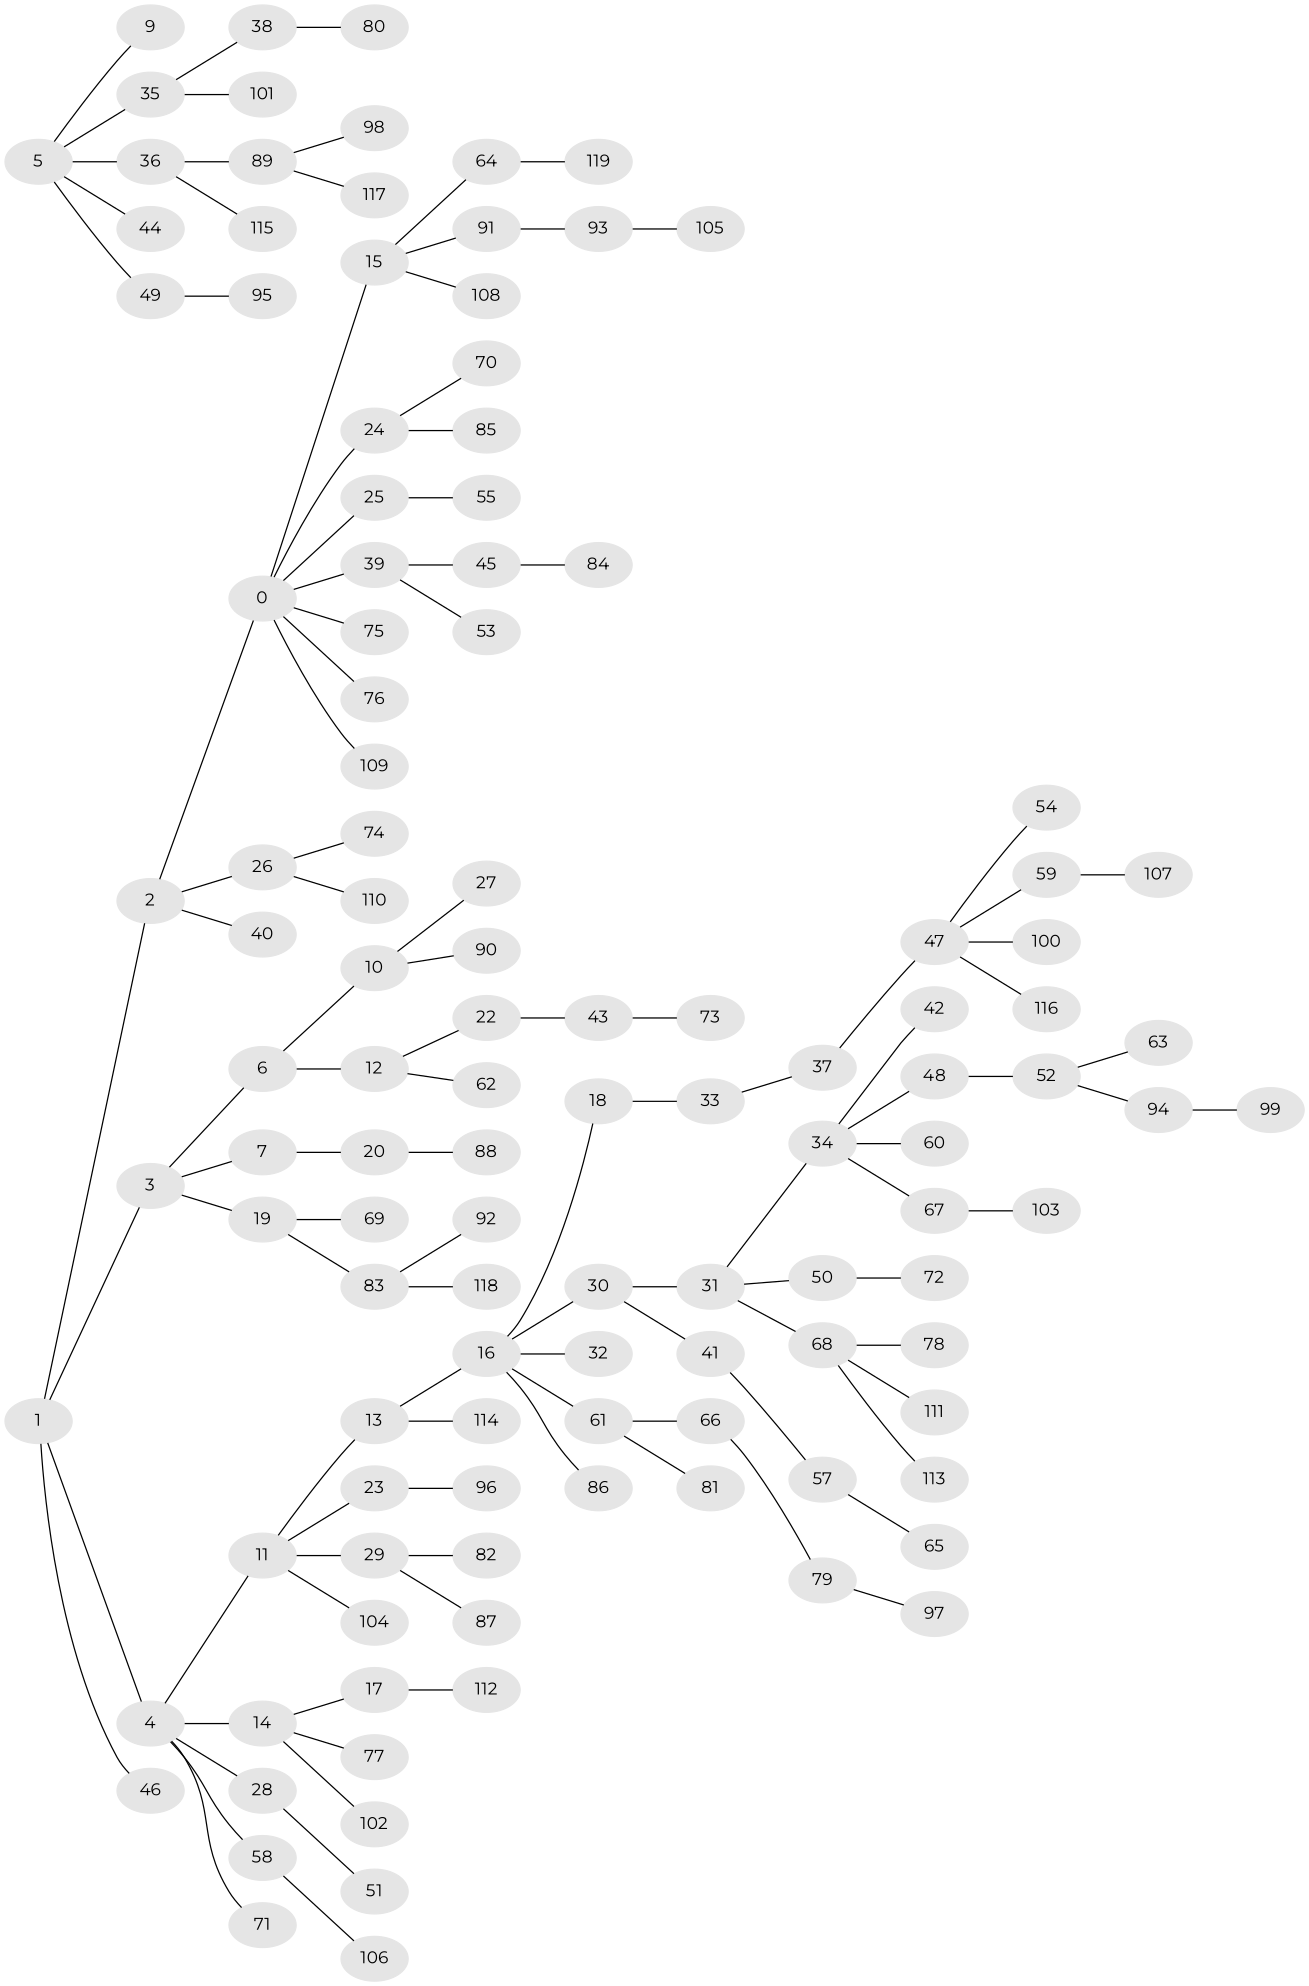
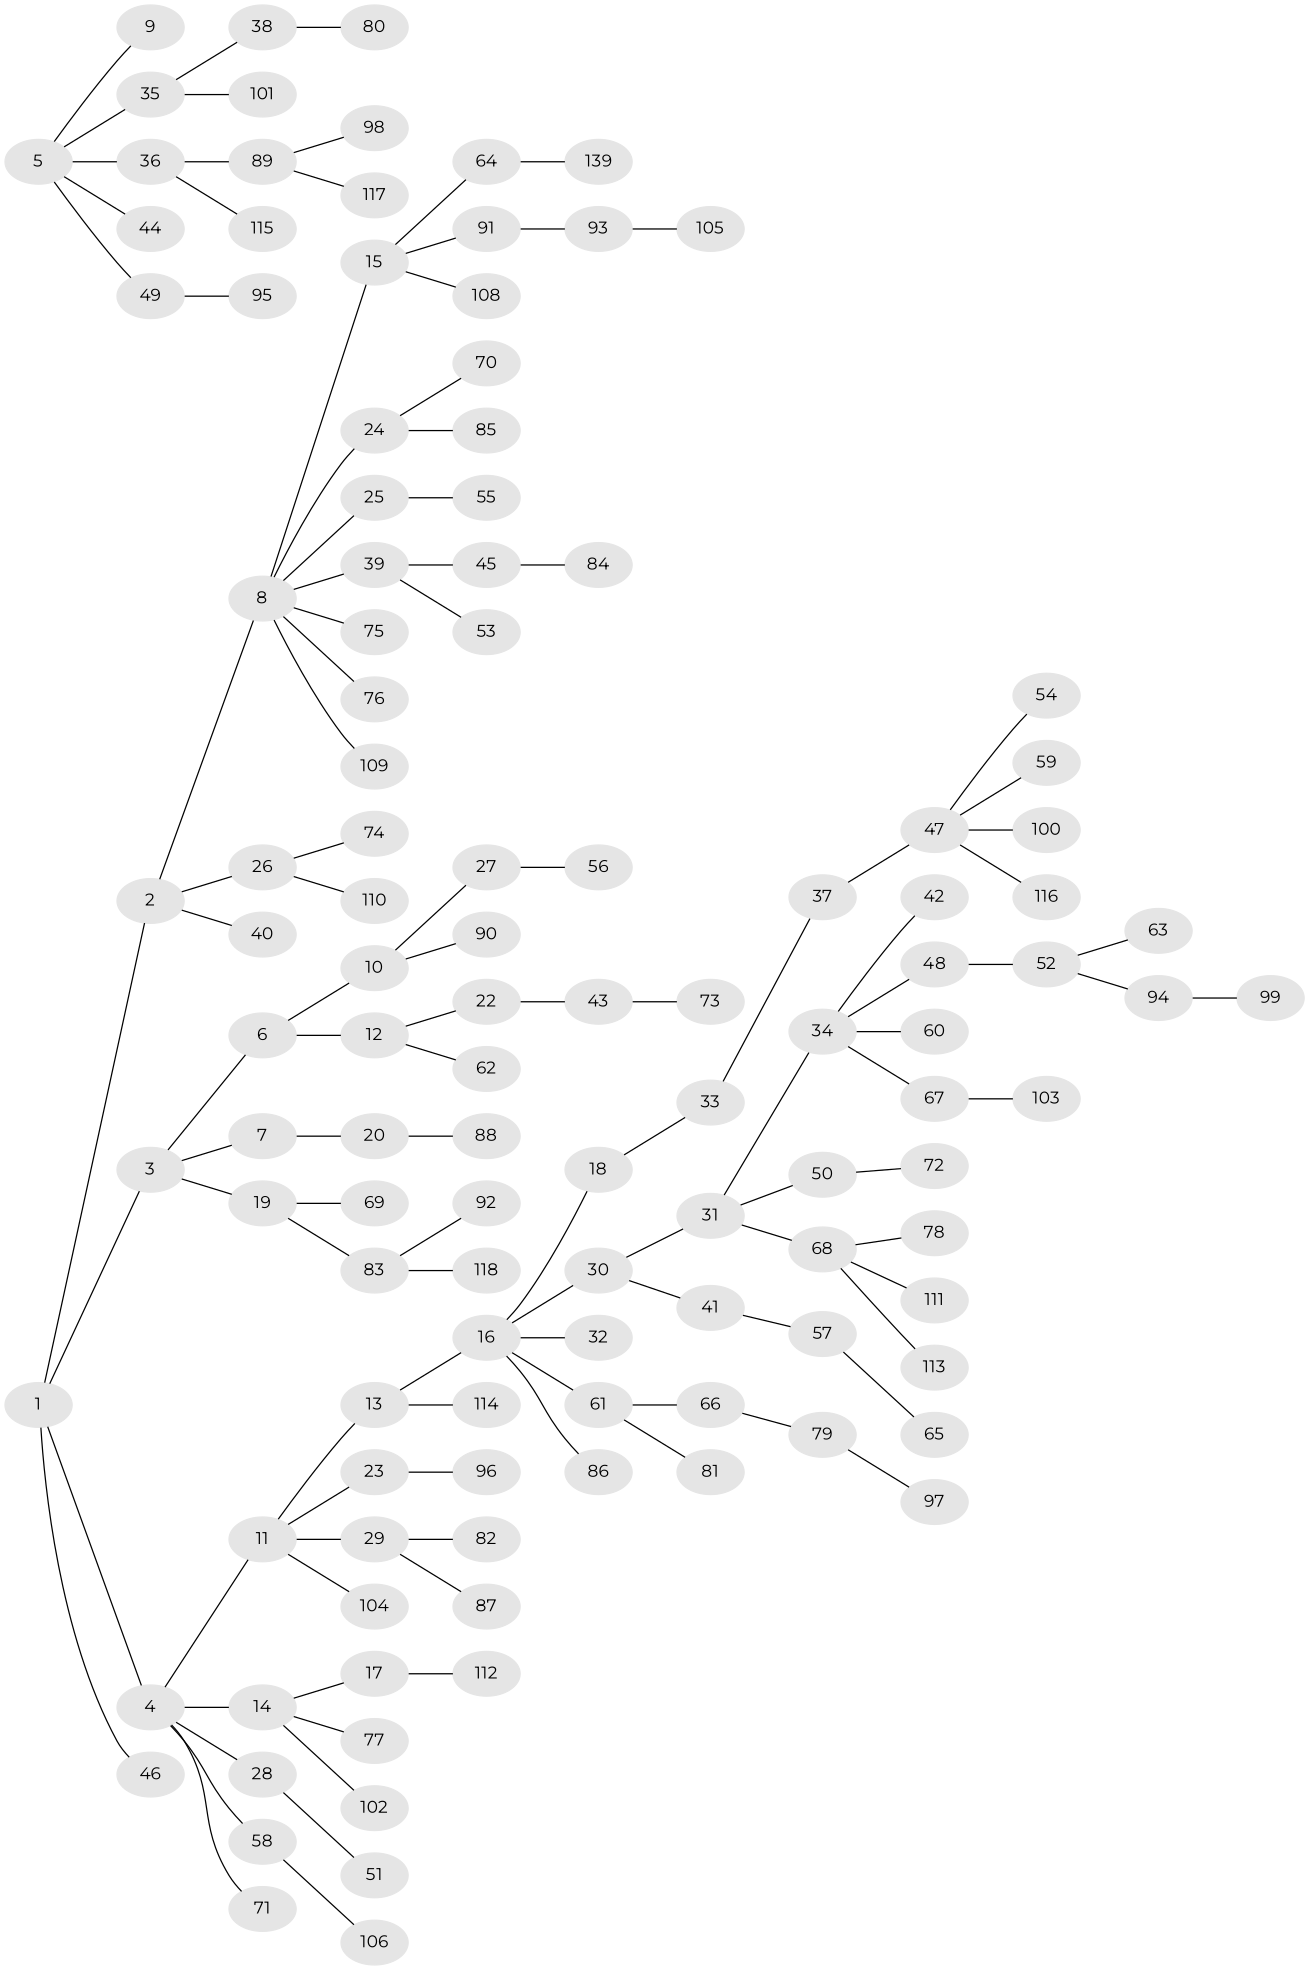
node "119": label "119" -> "139"
node "0": label "0" -> "8"
node "56": added
node "107": removed
